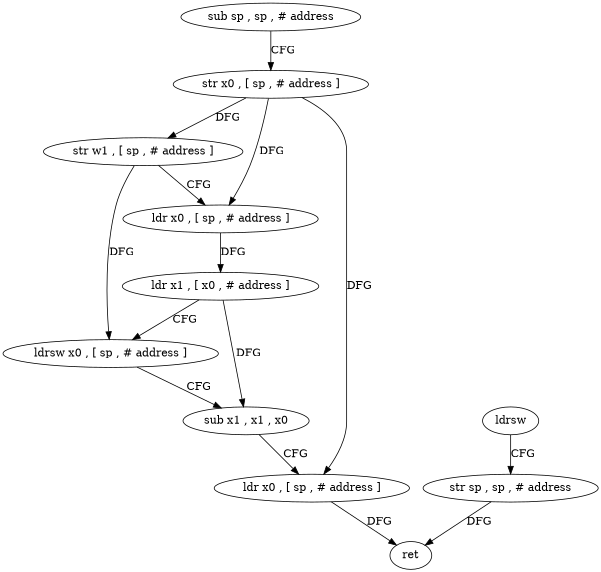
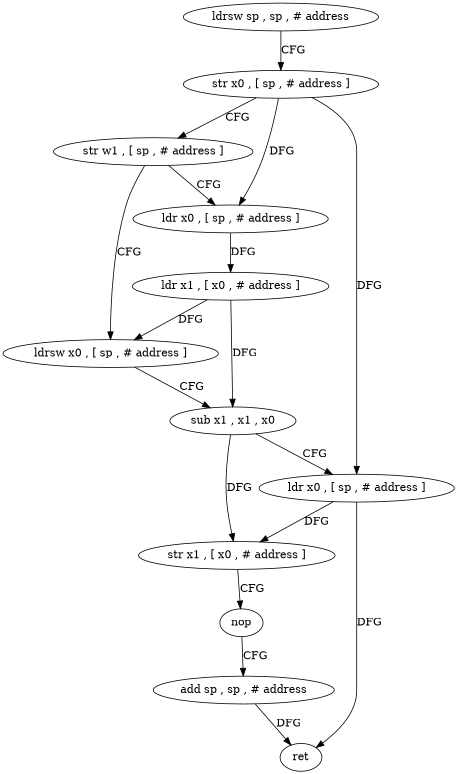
node "sub sp , sp , # address": label "sub sp , sp , # address" -> "ldrsw sp , sp , # address"
edge "str x0 , [ sp , # address ]" -> "str w1 , [ sp , # address ]": label "DFG" -> "CFG"
edge "str w1 , [ sp , # address ]" -> "ldrsw x0 , [ sp , # address ]": label "DFG" -> "CFG"
edge "ldr x1 , [ x0 , # address ]" -> "ldrsw x0 , [ sp , # address ]": label "CFG" -> "DFG"
node "ldrsw": label "ldrsw" -> "nop"
node "str sp , sp , # address": label "str sp , sp , # address" -> "add sp , sp , # address"
node "str x1 , [ x0 , # address ]": added
